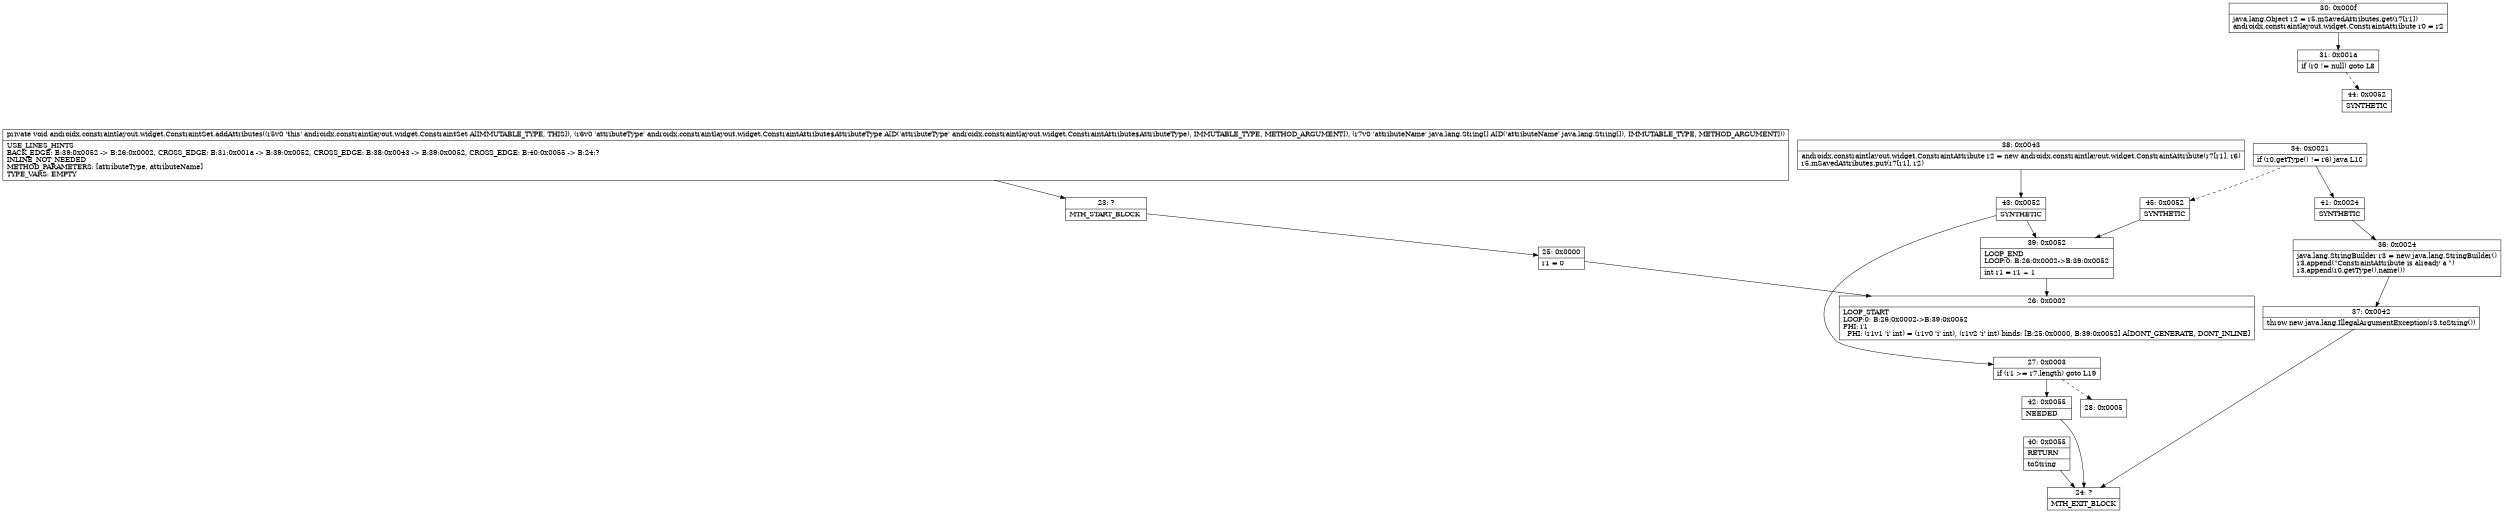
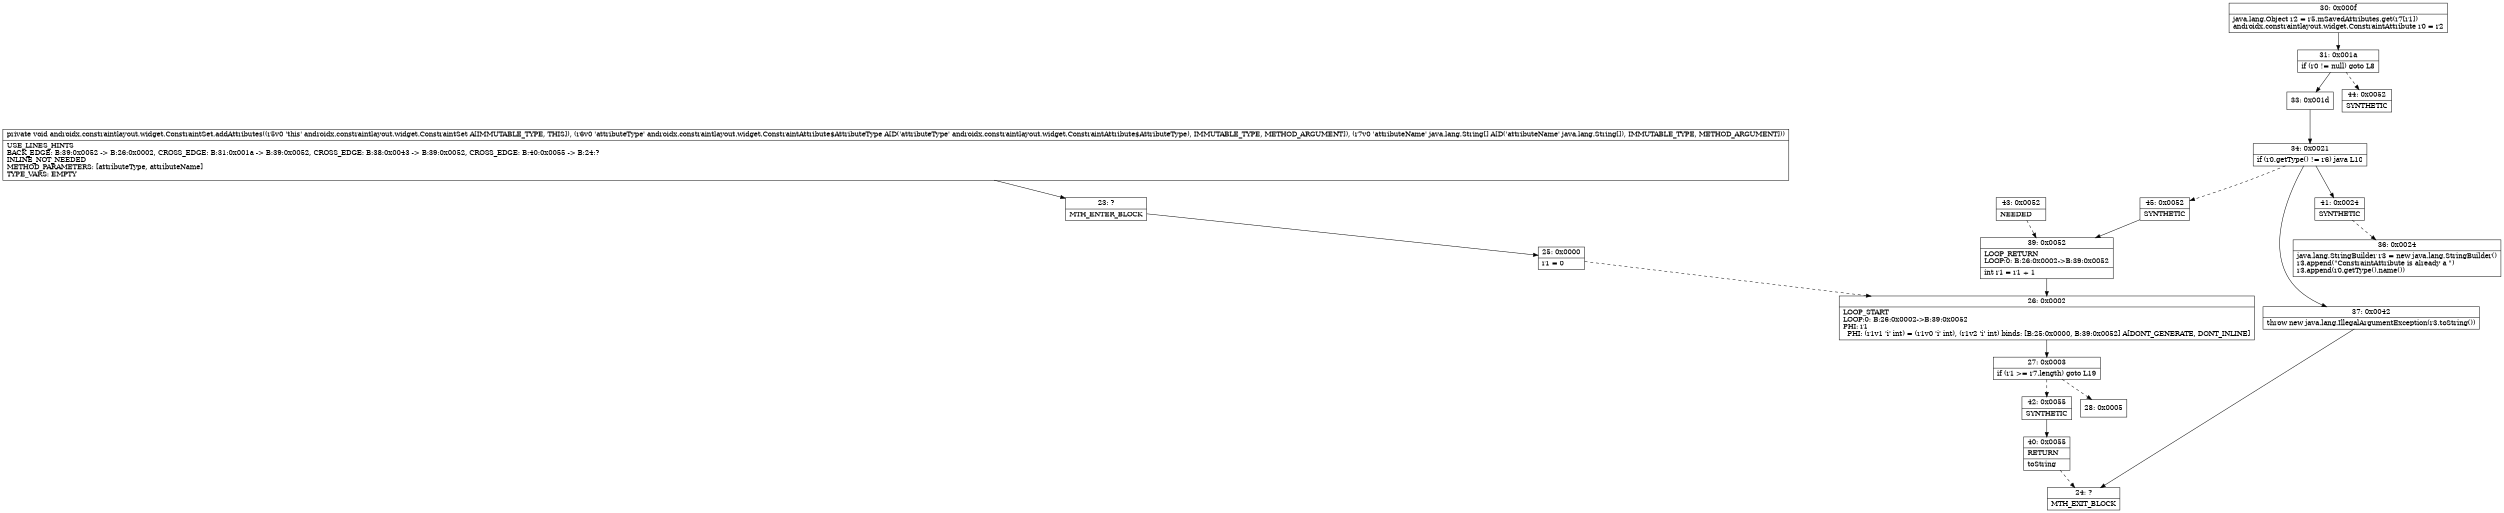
node "33: 0x001d": added
node "38: 0x0043": removed
node "23: ?": text "MTH_START_BLOCK" -> "MTH_ENTER_BLOCK"
node "43: 0x0052": text "SYNTHETIC" -> "NEEDED"
edge "43: 0x0052" -> "39: 0x0052": style solid -> dashed
edge "41: 0x0024" -> "36: 0x0024": style solid -> dashed
node "39: 0x0052": text "LOOP_END" -> "LOOP_RETURN"
edge "25: 0x0000" -> "26: 0x0002": style solid -> dashed
edge "36: 0x0024" -> "37: 0x0042": now "34: 0x0021" -> "37: 0x0042"
edge "43: 0x0052" -> "27: 0x0003": now "26: 0x0002" -> "27: 0x0003"
edge "27: 0x0003" -> "42: 0x0055": style solid -> dashed
node "42: 0x0055": text "NEEDED" -> "SYNTHETIC"
edge "42: 0x0055" -> "24: ?": now "42: 0x0055" -> "40: 0x0055"
edge "40: 0x0055" -> "24: ?": style solid -> dashed
